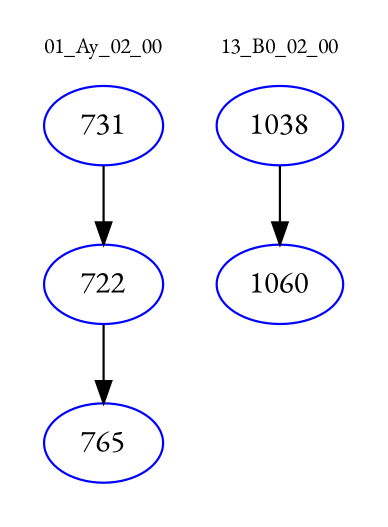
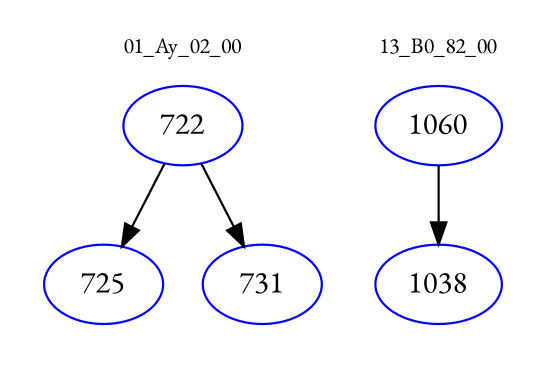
cluster "13_B0_02_00": label "13_B0_02_00" -> "13_B0_82_00"
edge "731" -> "722": reversed
edge "1038" -> "1060": reversed
node "765": label "765" -> "725"
